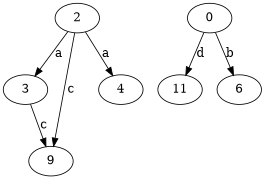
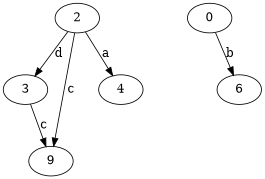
edge "2" -> "3": label "a" -> "d"
node "11": removed
